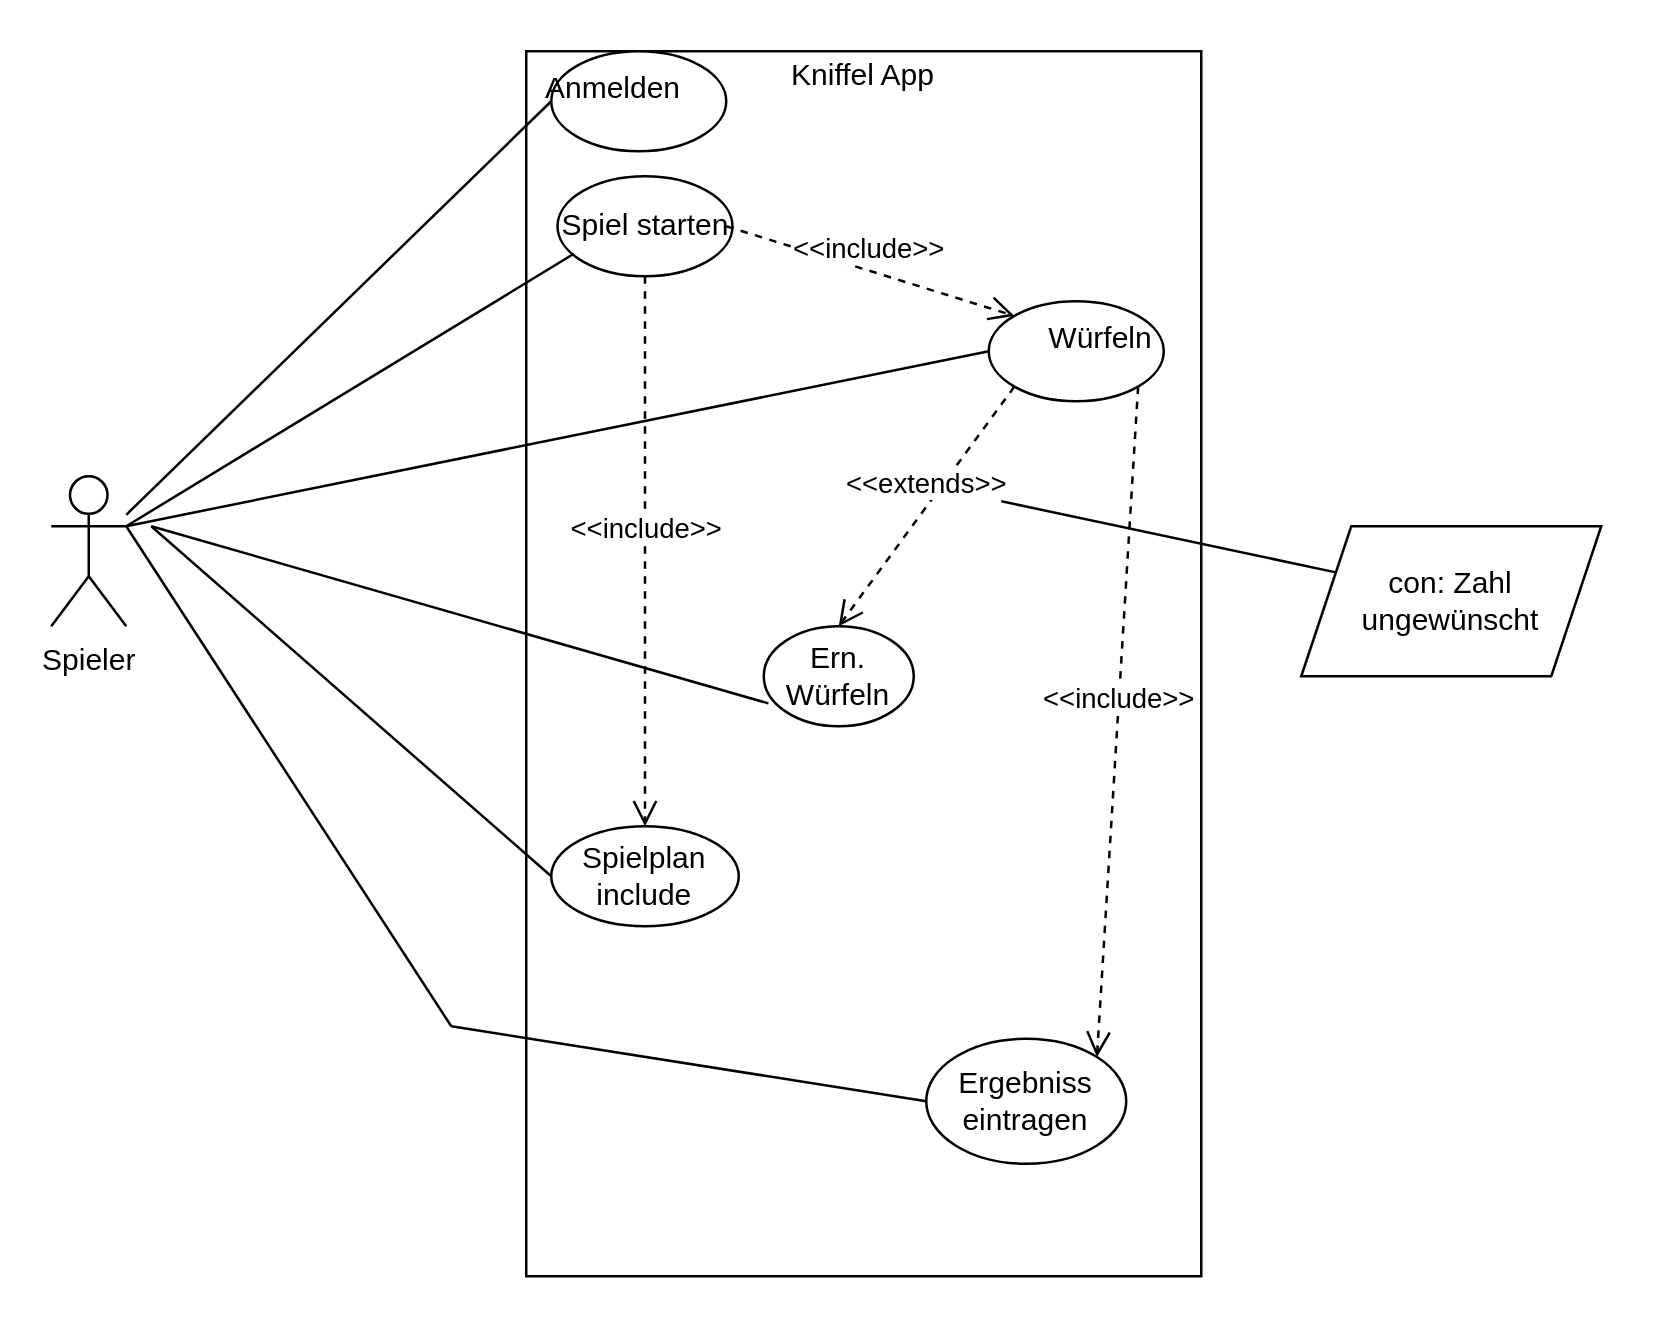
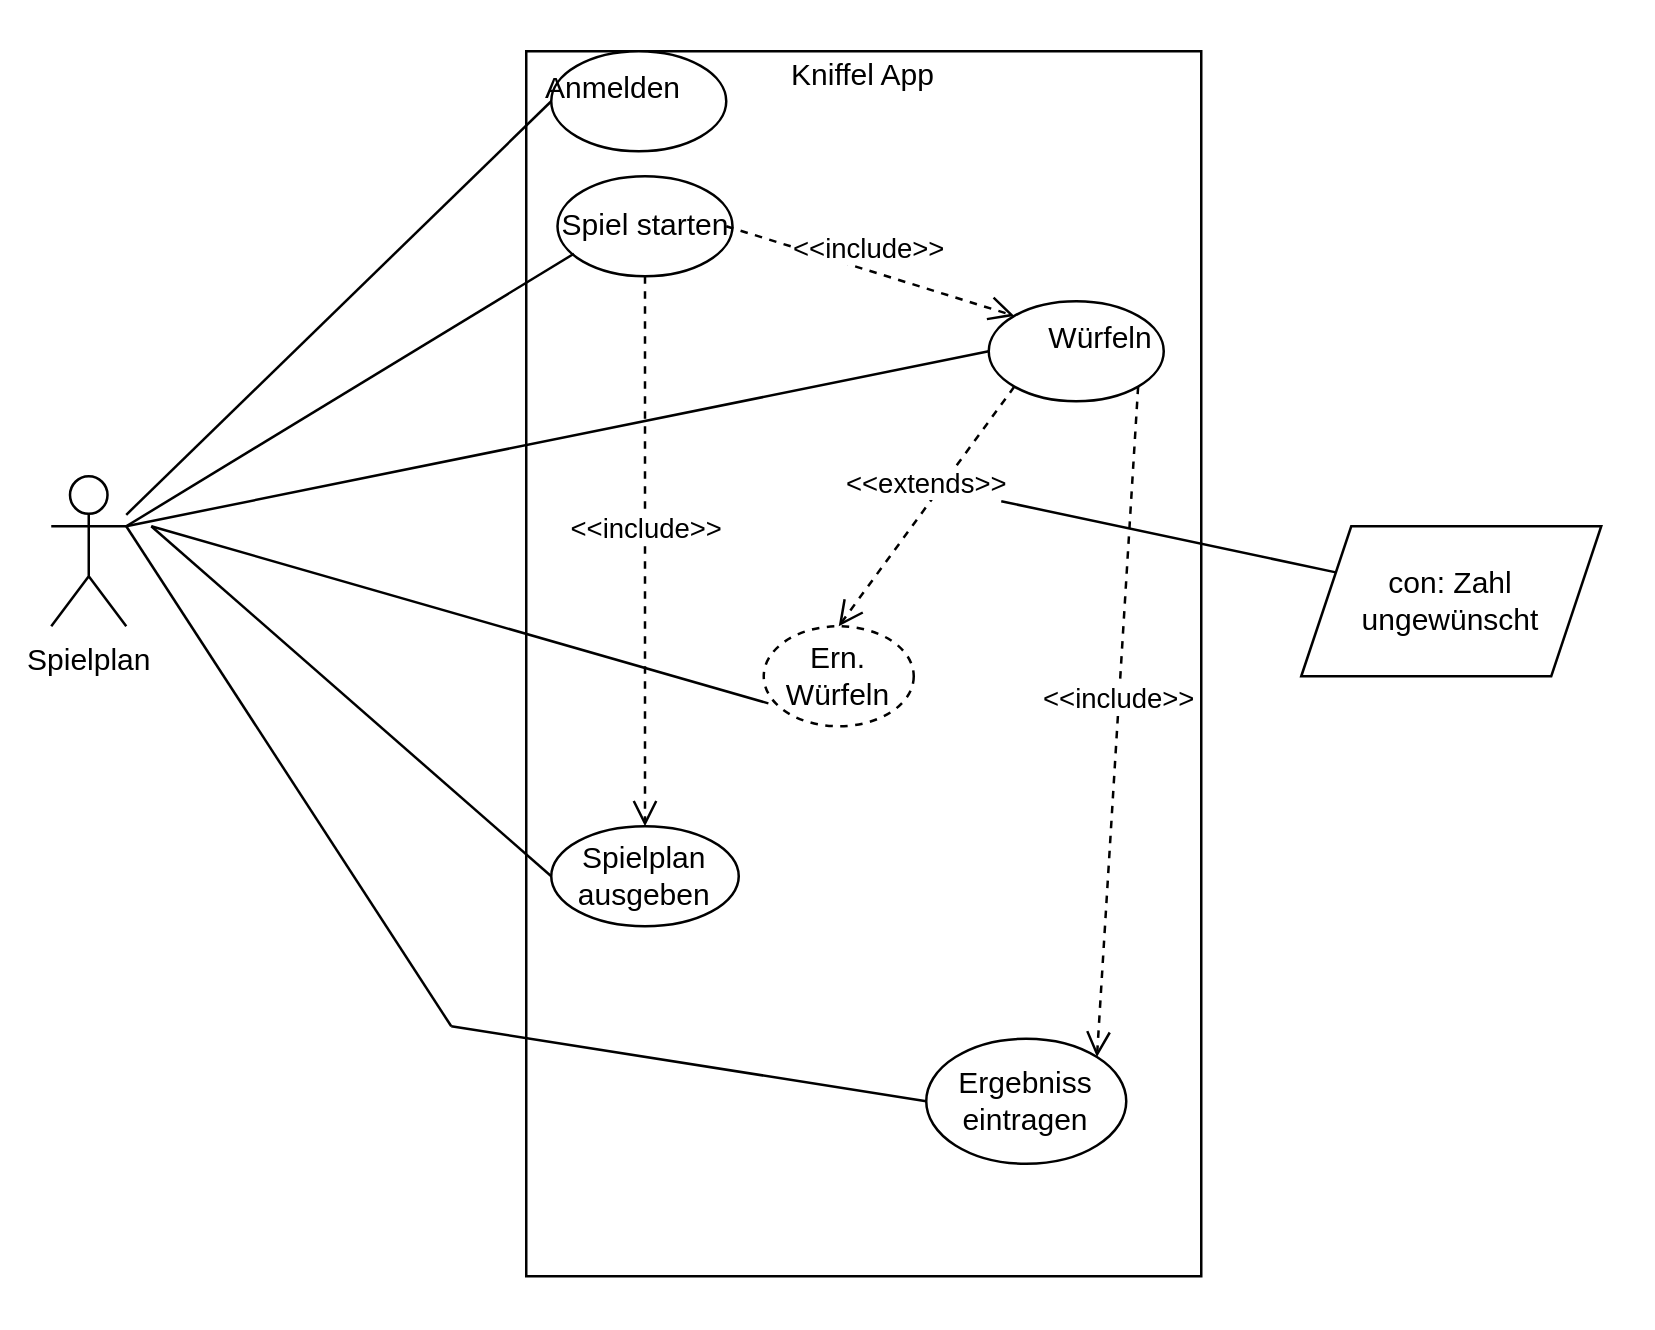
node "Spieler": label "Spieler" -> "Spielplan"
node "Ern. Würfeln": style solid -> dashed
node "Spielplan include": label "Spielplan include" -> "Spielplan ausgeben"
